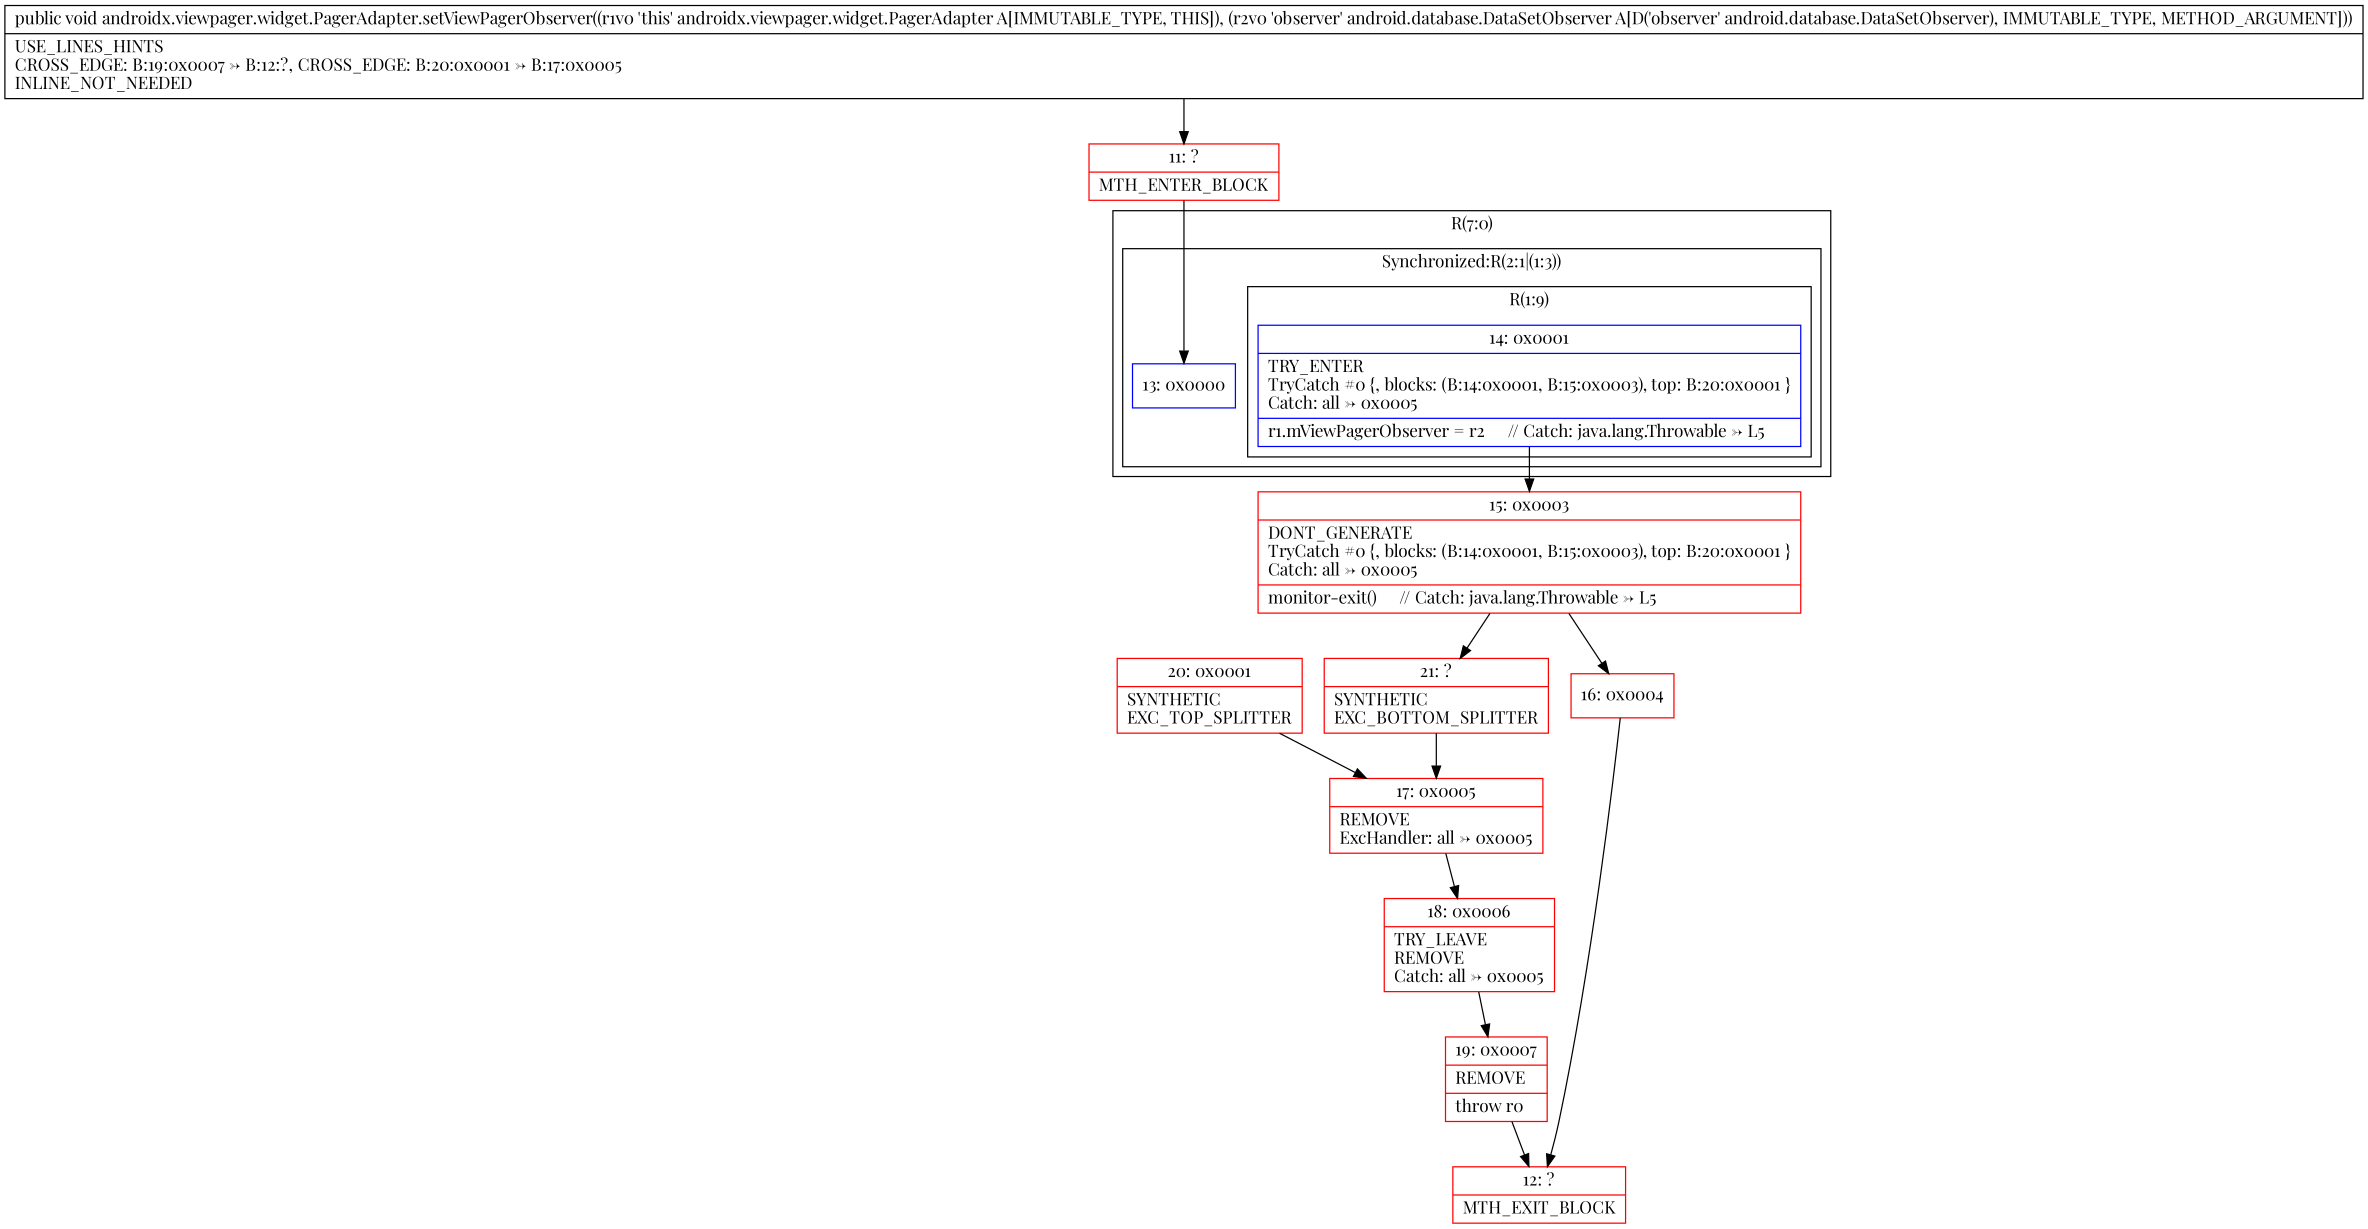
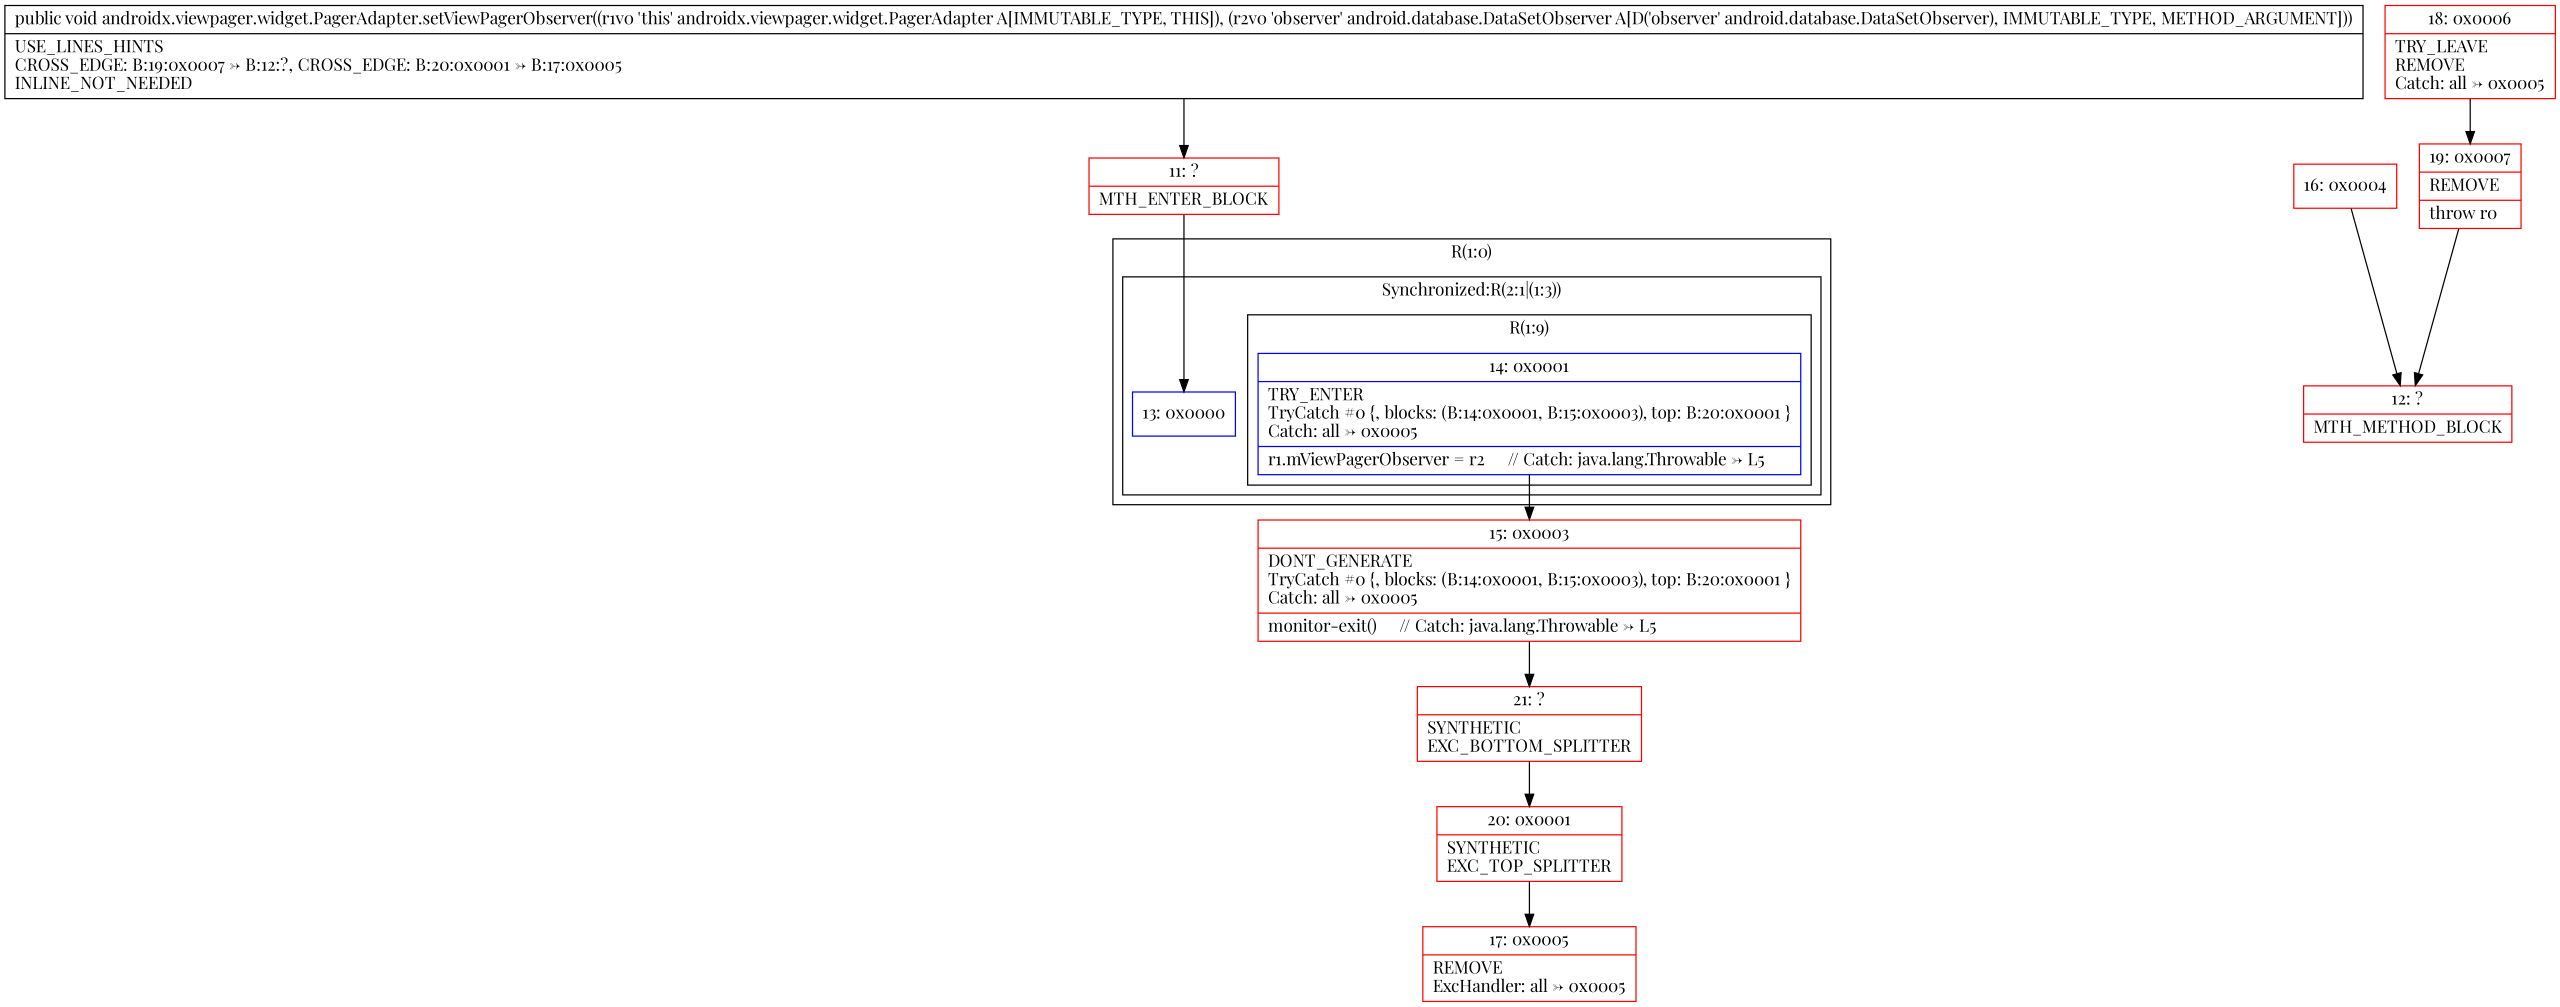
cluster "R(7:0)": label "R(7:0)" -> "R(1:0)"
edge "15: 0x0003" -> "16: 0x0004": removed
edge "21: ?" -> "17: 0x0005": now "21: ?" -> "20: 0x0001"
edge "17: 0x0005" -> "18: 0x0006": removed
node "12: ?": text "MTH_EXIT_BLOCK" -> "MTH_METHOD_BLOCK"
